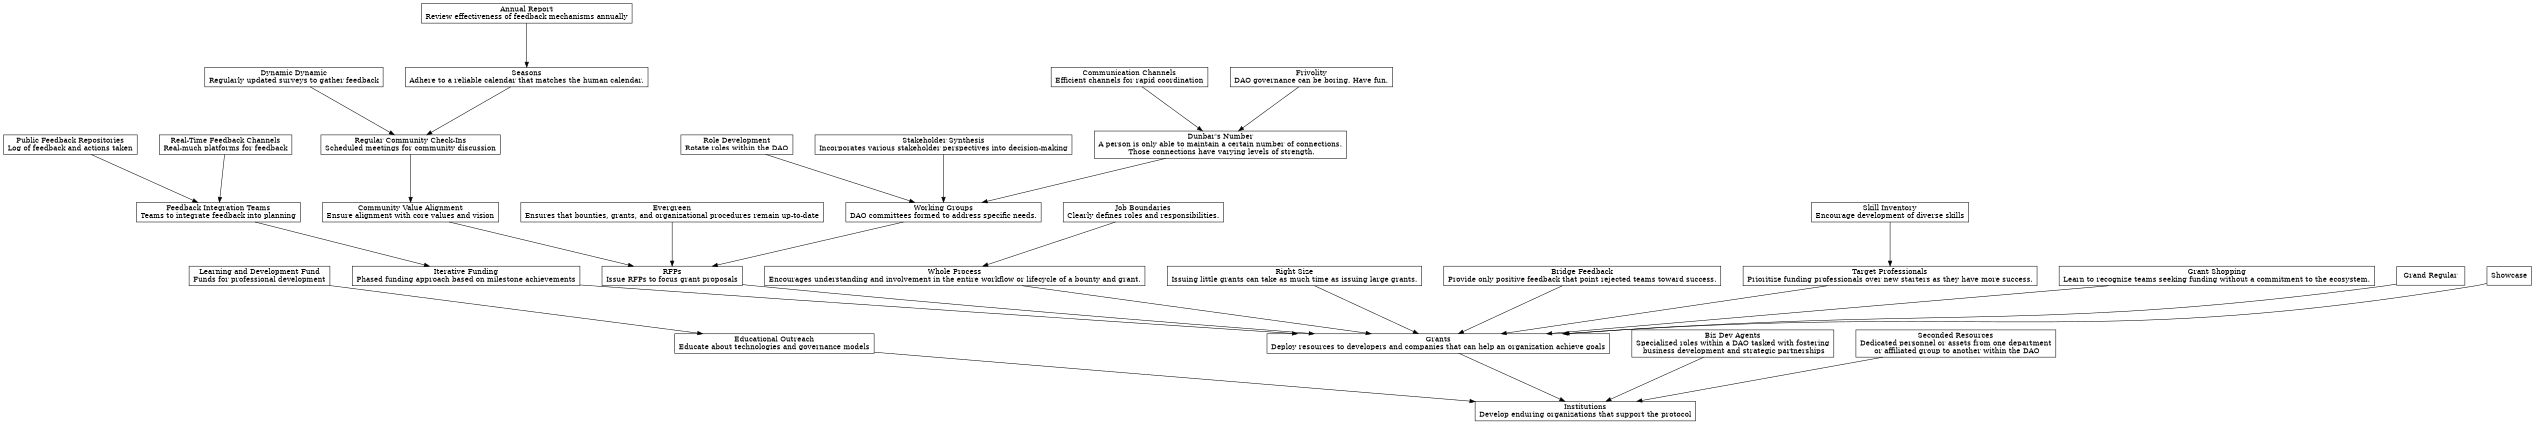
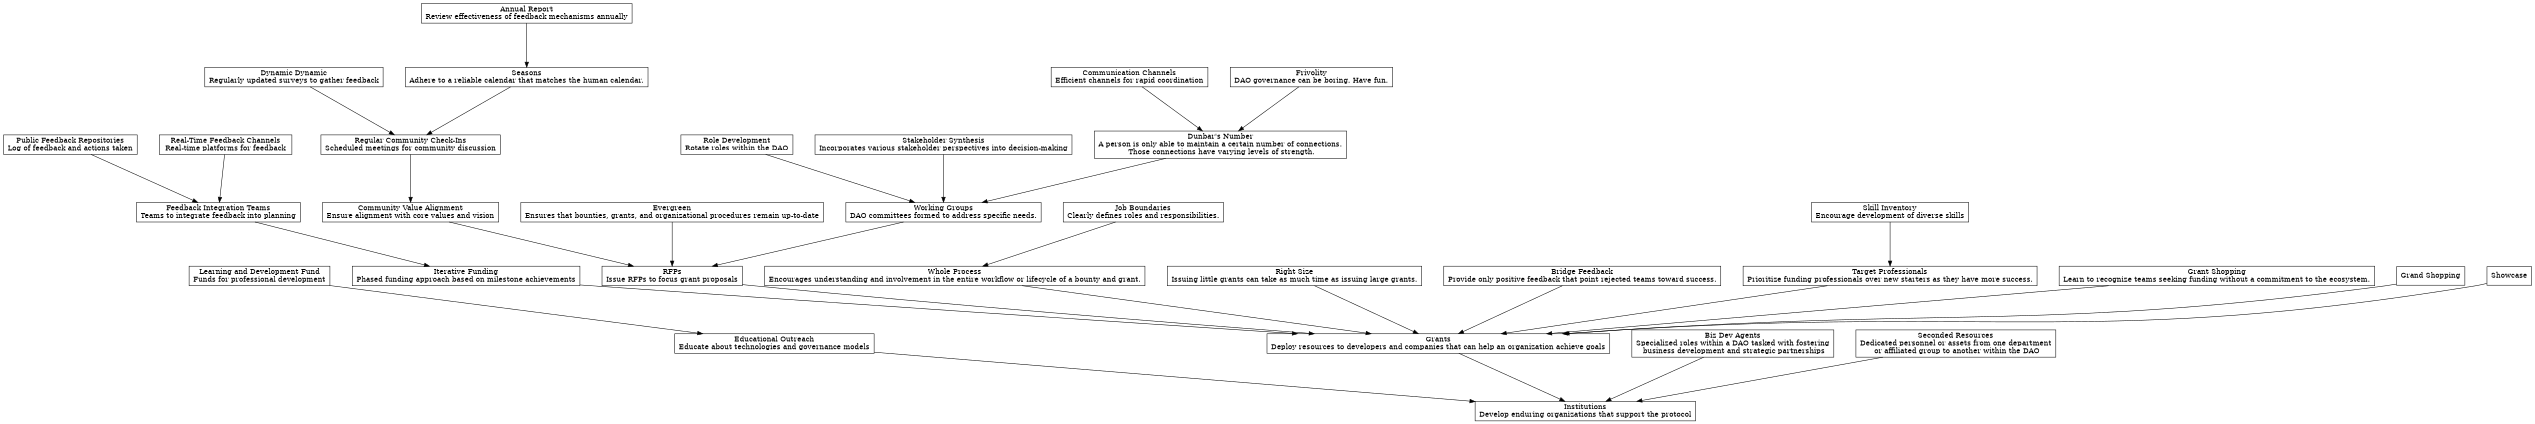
node "Real-Time Feedback Channels Real-much platforms for feedback": label "Real-Time Feedback Channels Real-much platforms for feedback" -> "Real-Time Feedback Channels Real-time platforms for feedback"
node "Grand Regular": label "Grand Regular" -> "Grand Shopping"
